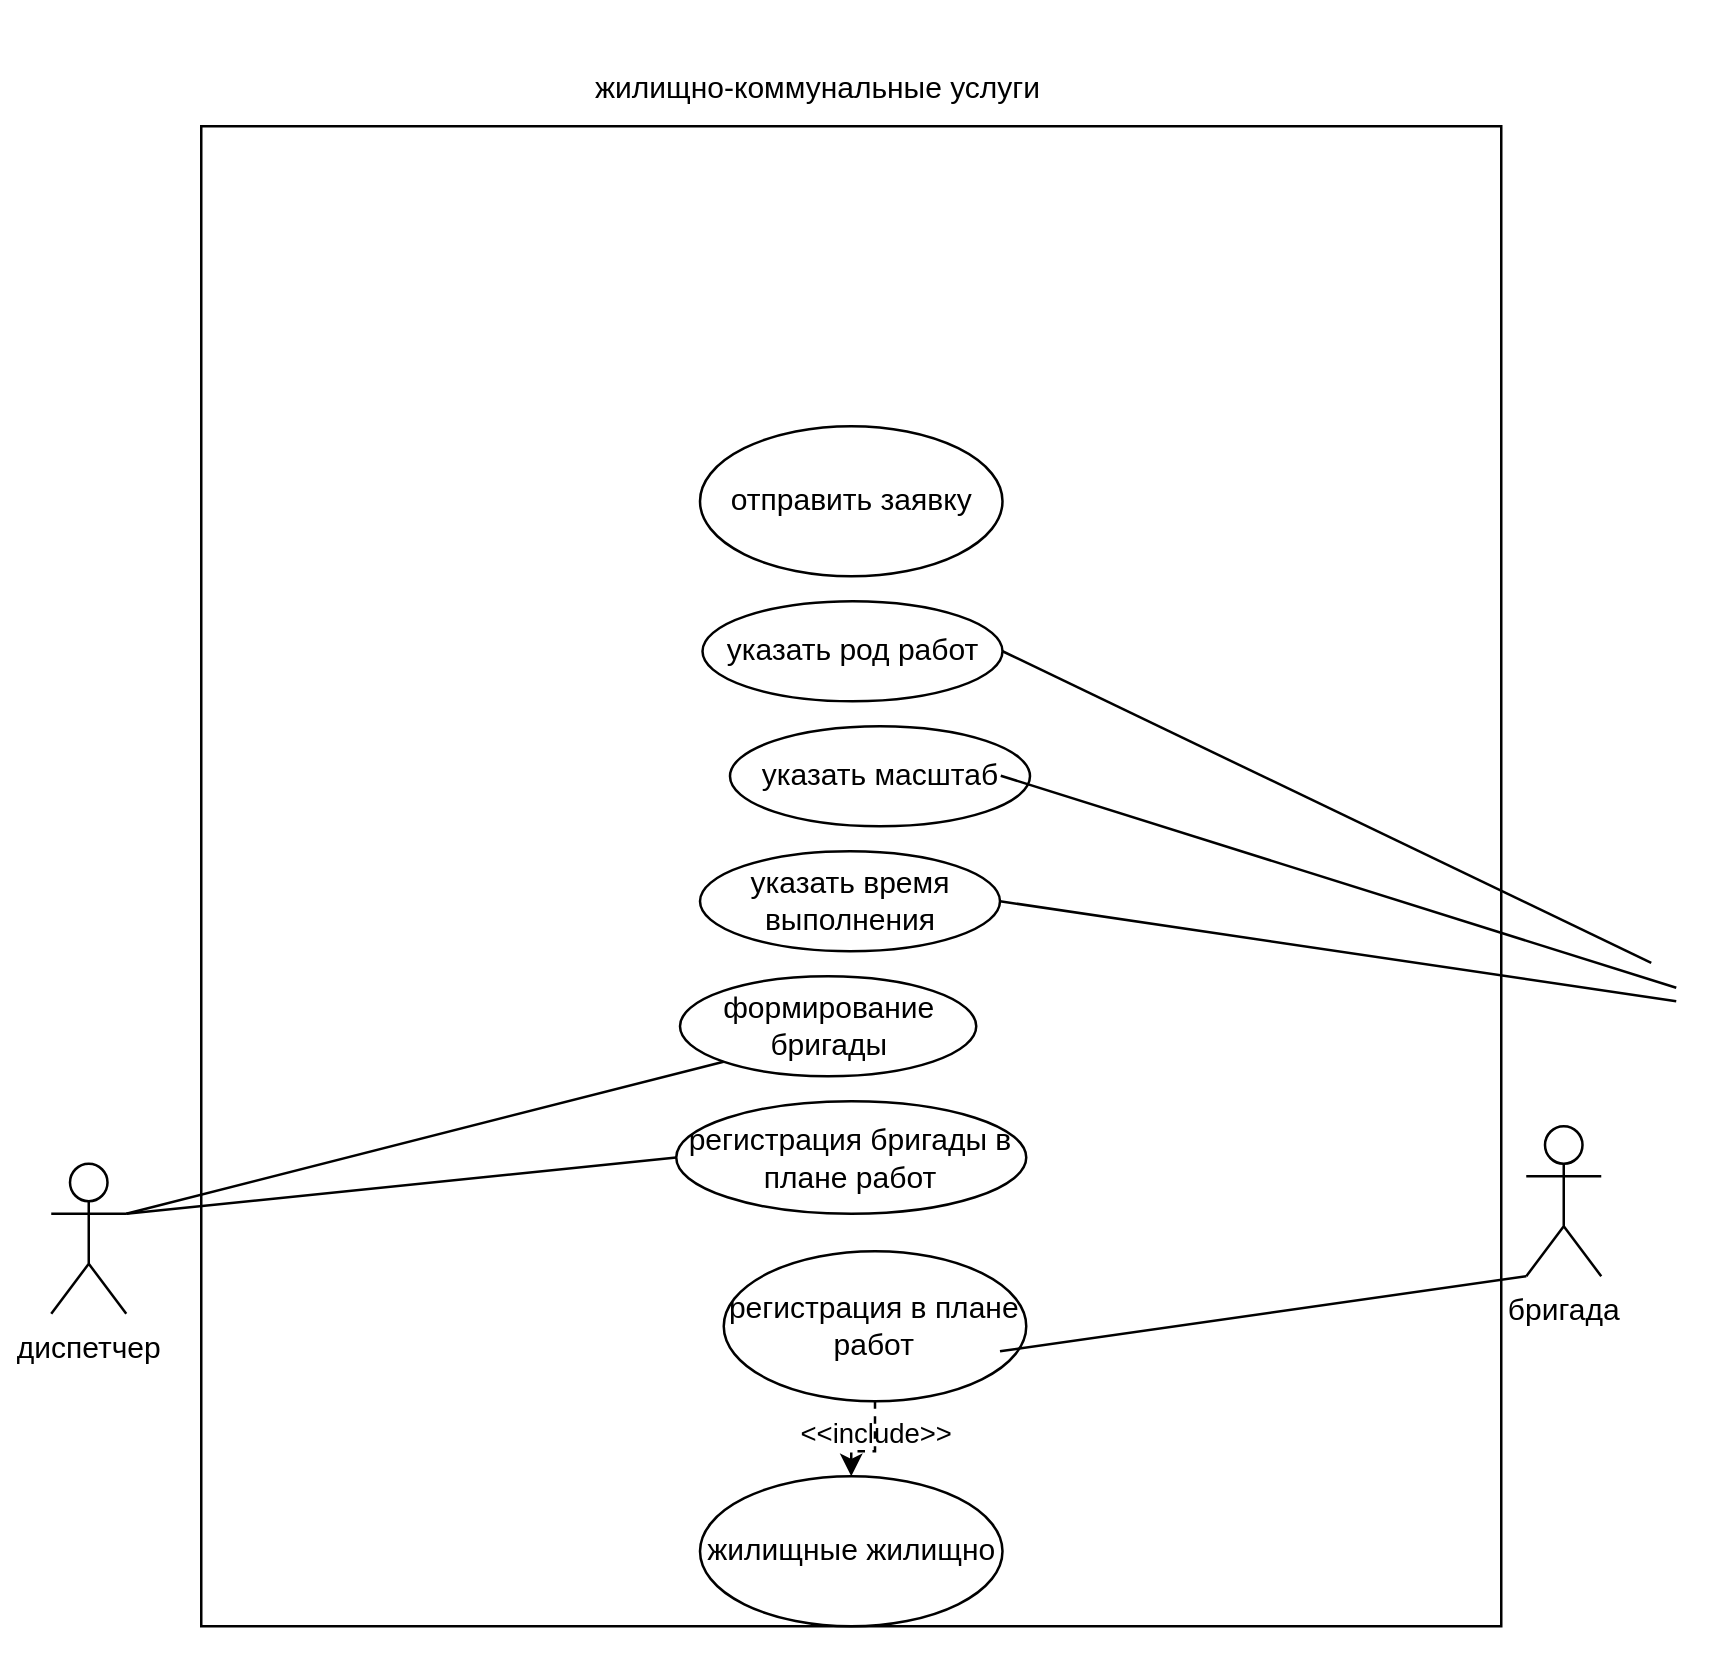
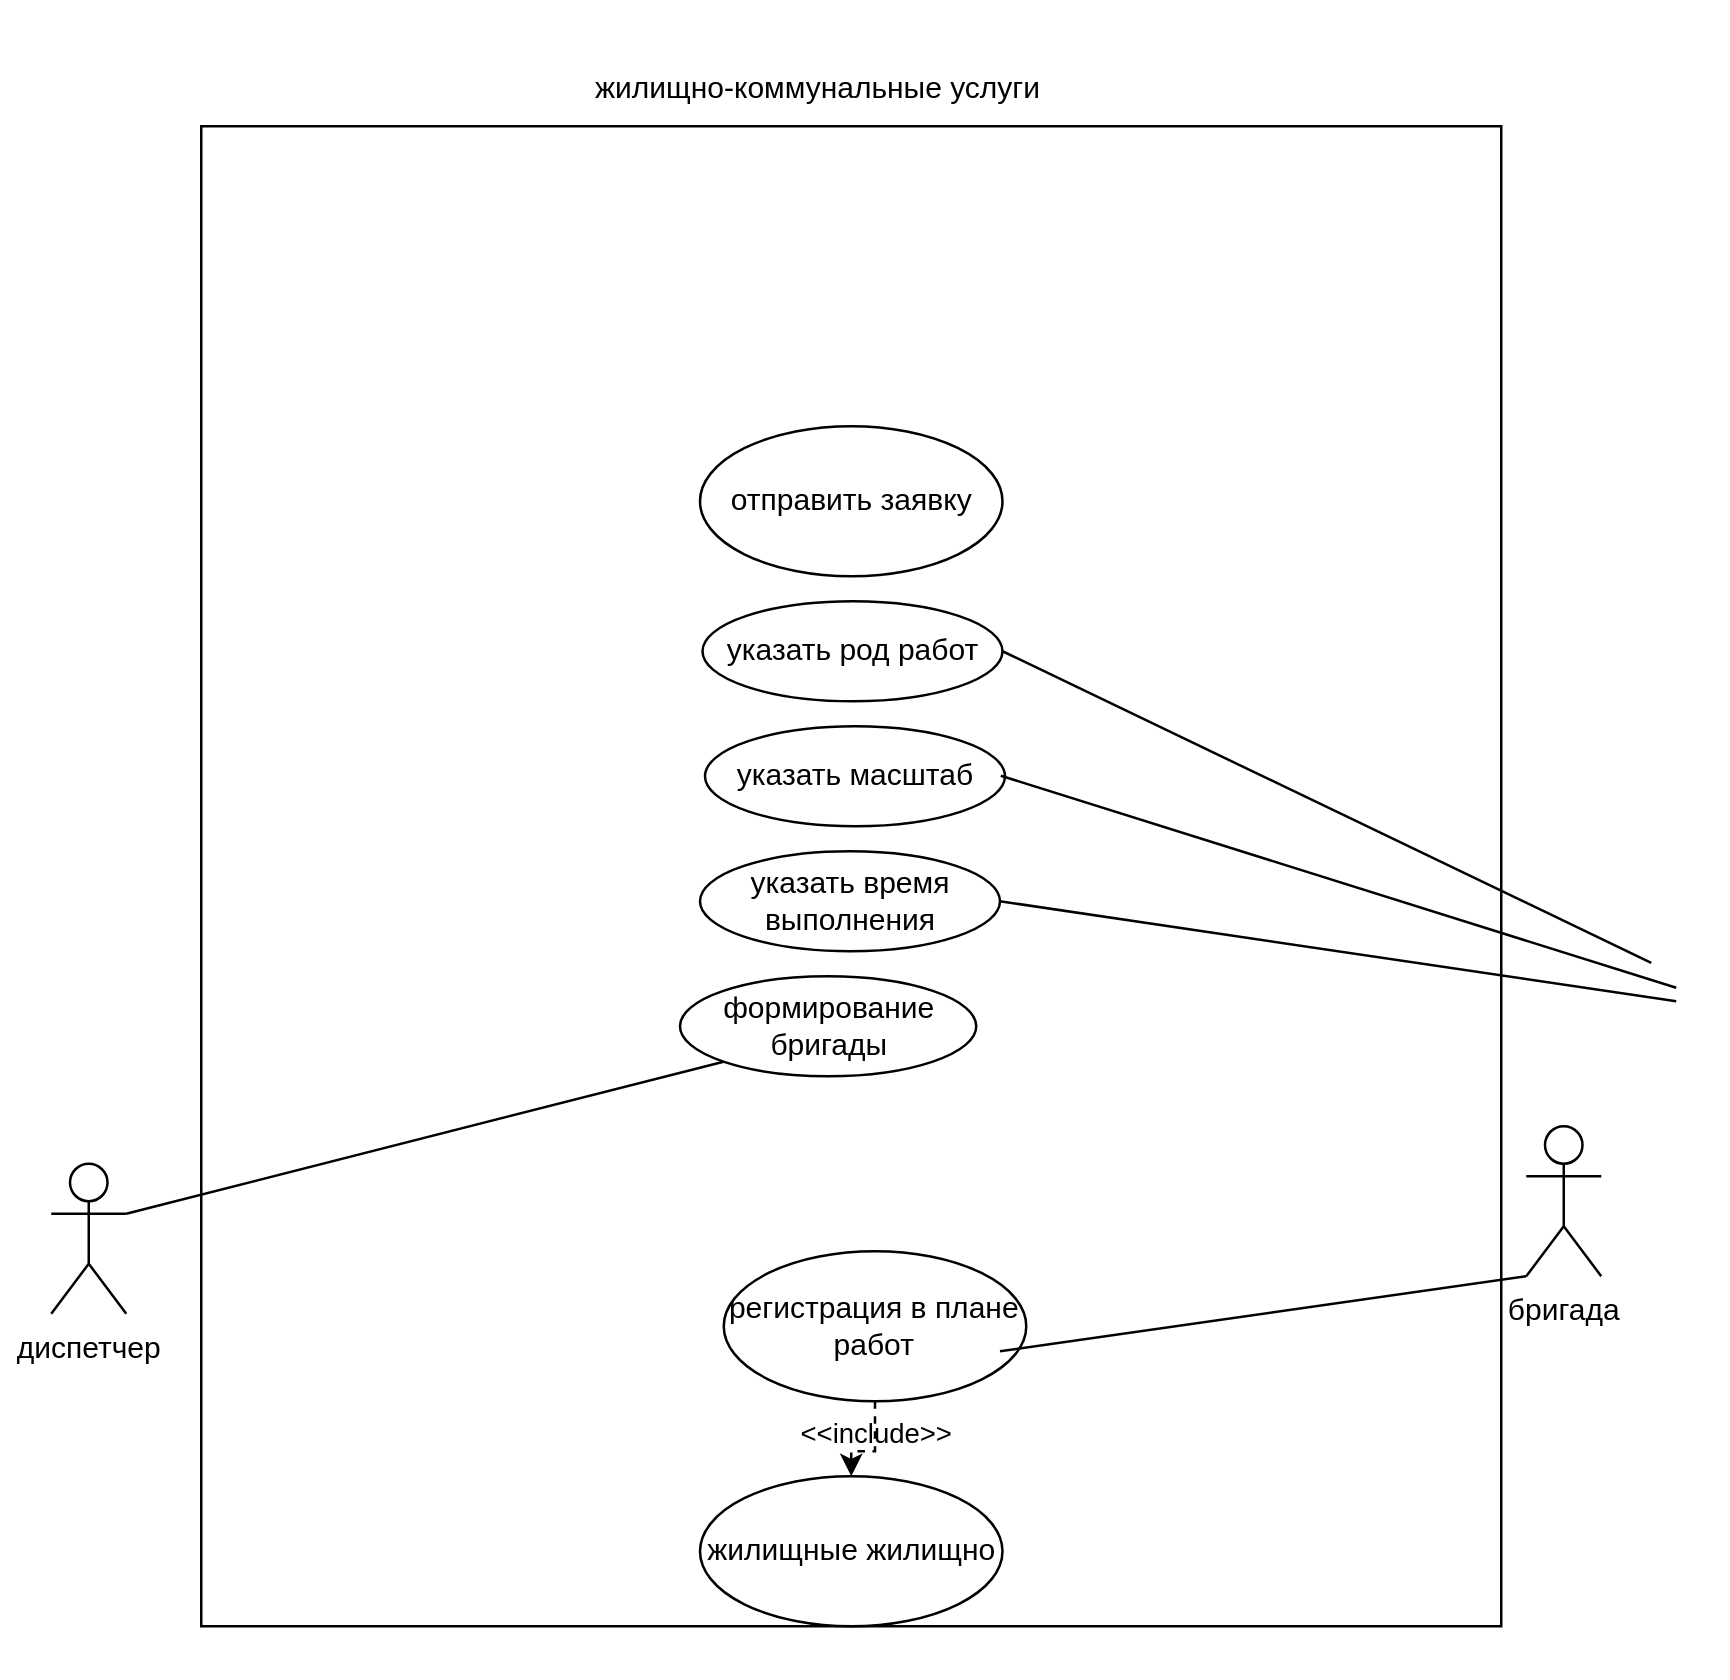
node "указать масштаб": moved (880, 776) -> (855, 776)
node "регистрация бригады в плане работ": removed
edge "регистрация бригады в плане работ" -- "диспетчер": removed
